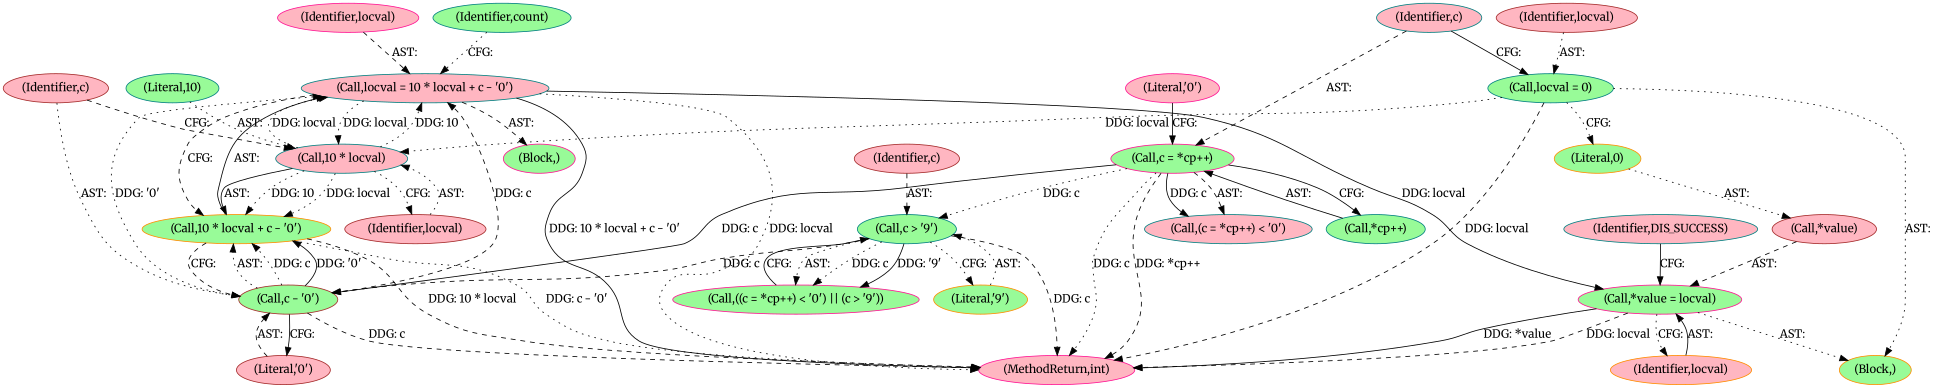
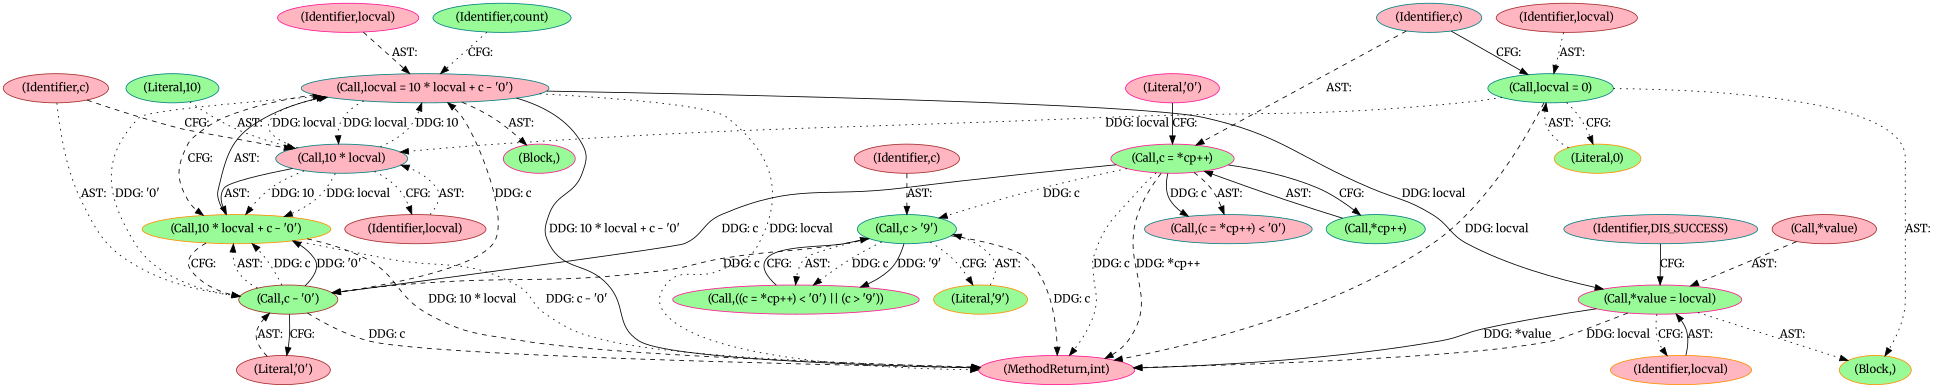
edge "(Literal,0)" -> "(Call,*value)": now "(Literal,0)" -> "(Call,locval = 0)"
